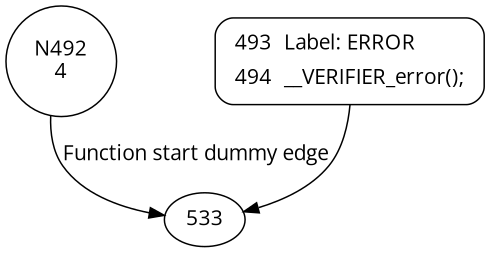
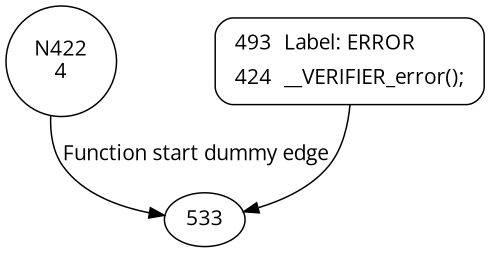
node "N492 4": label "N492 4" -> "N422 4"
node "493": text "494" -> "424"
